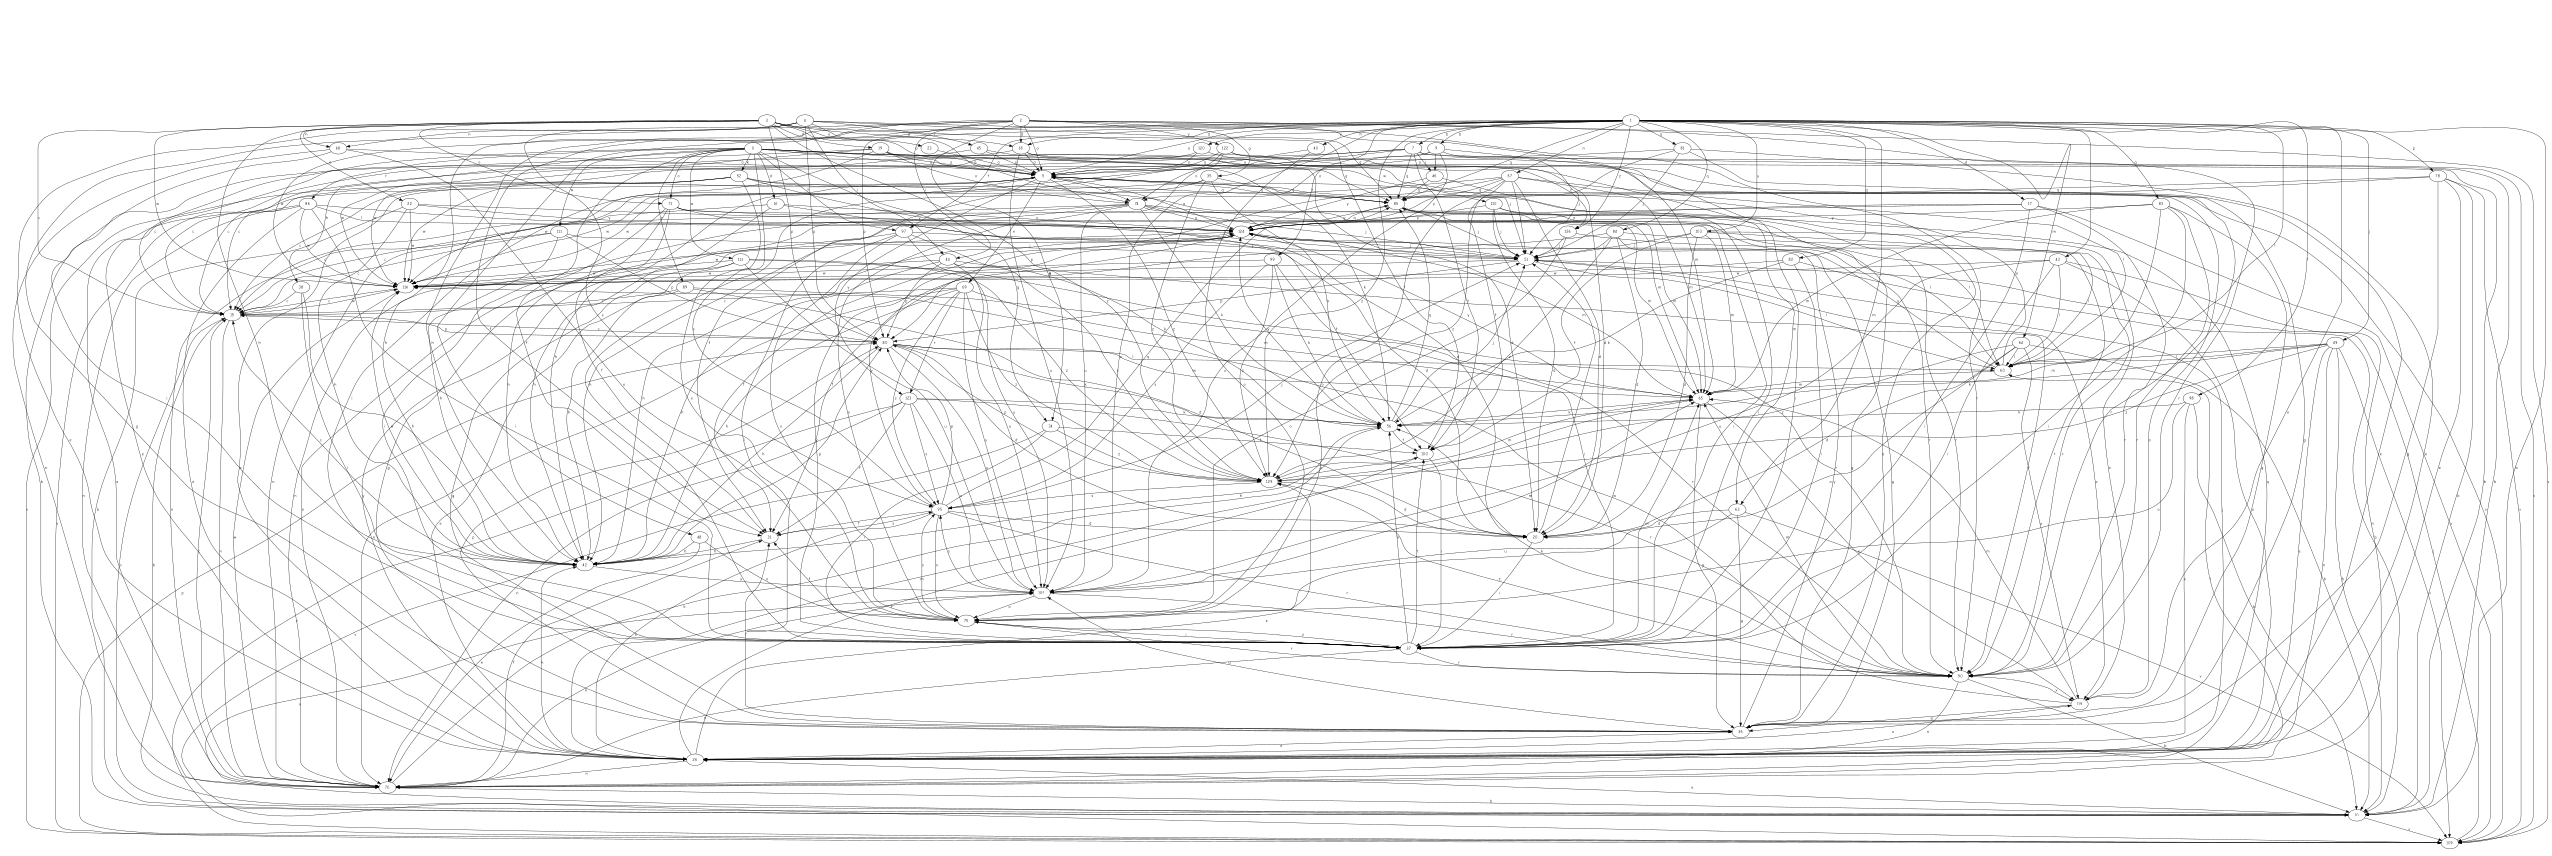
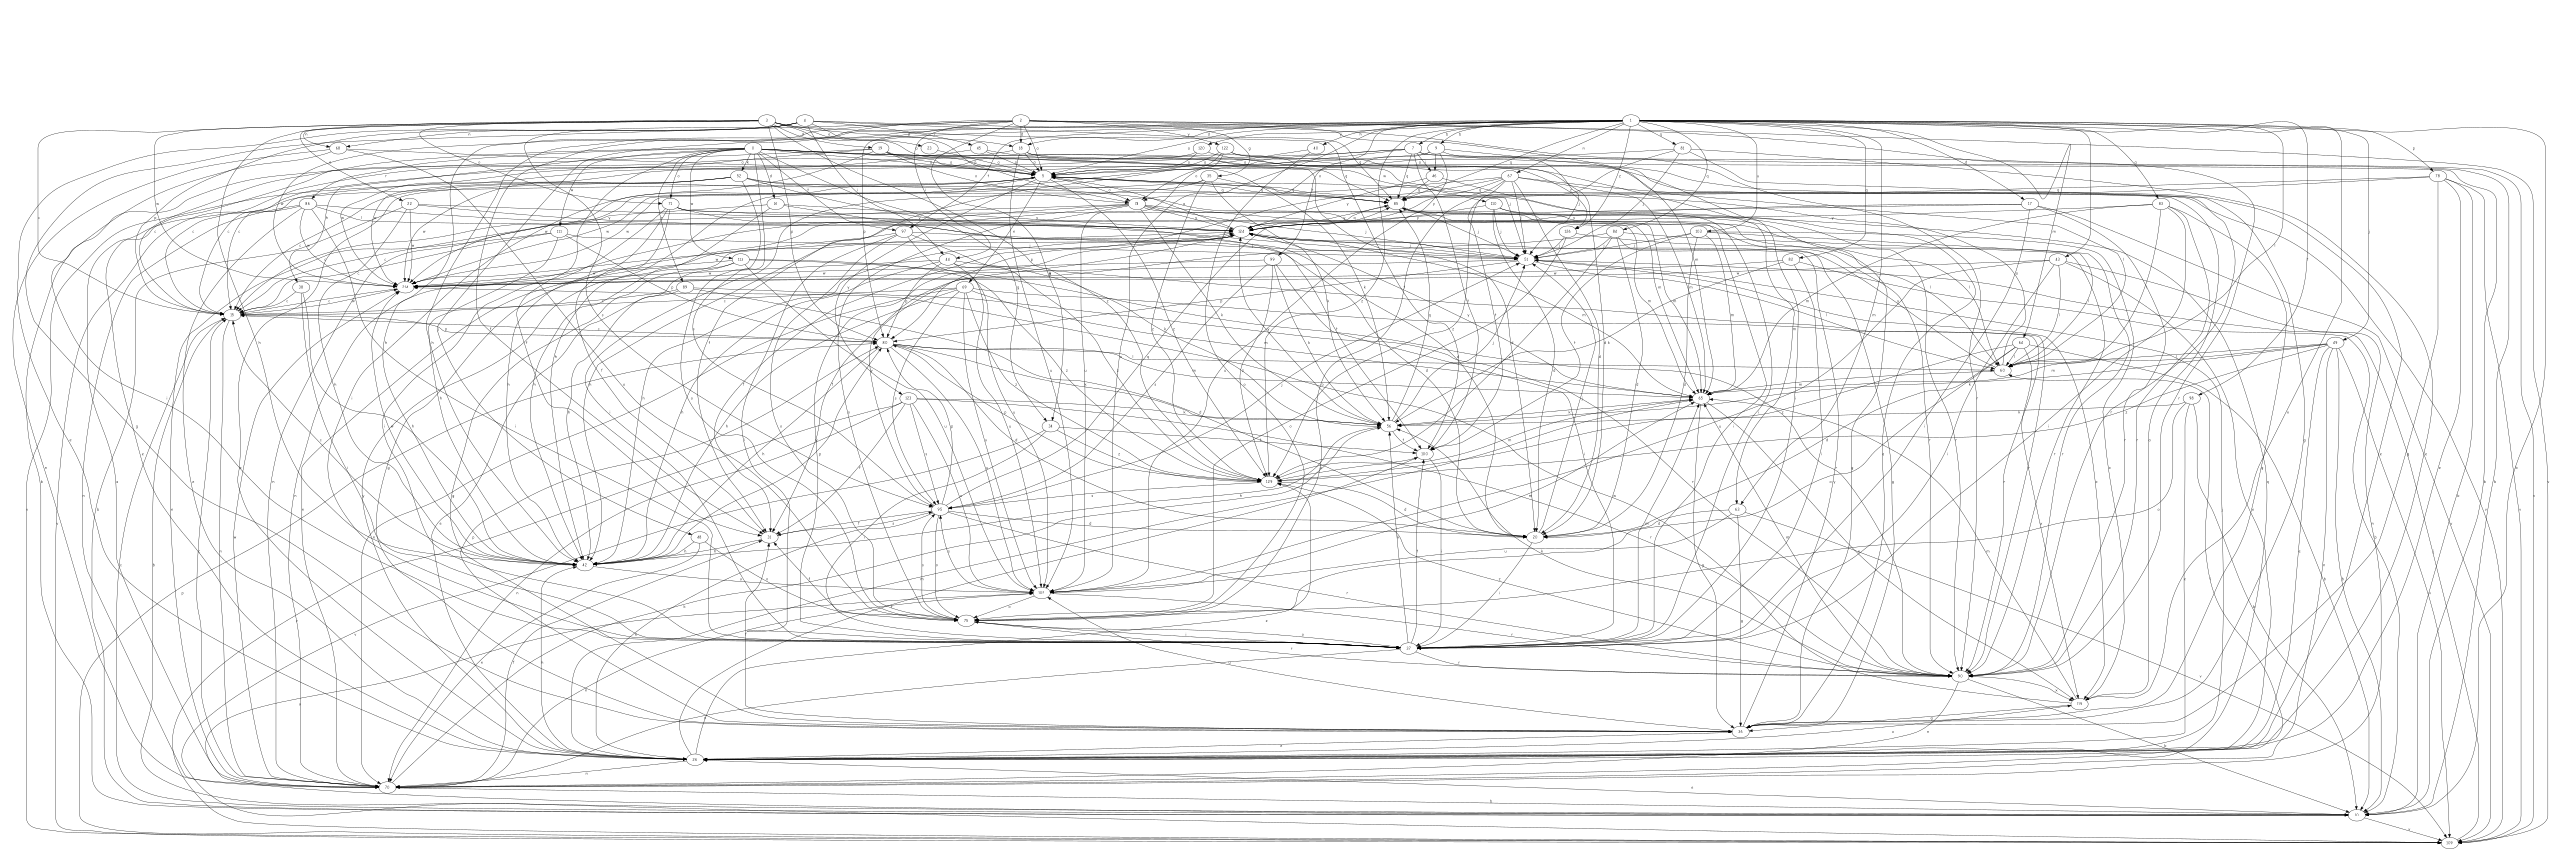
edge "4" -> "80": now "4" -> "15"
node "114": label "114" -> "214"
edge "69" -> "123": now "69" -> "90"
